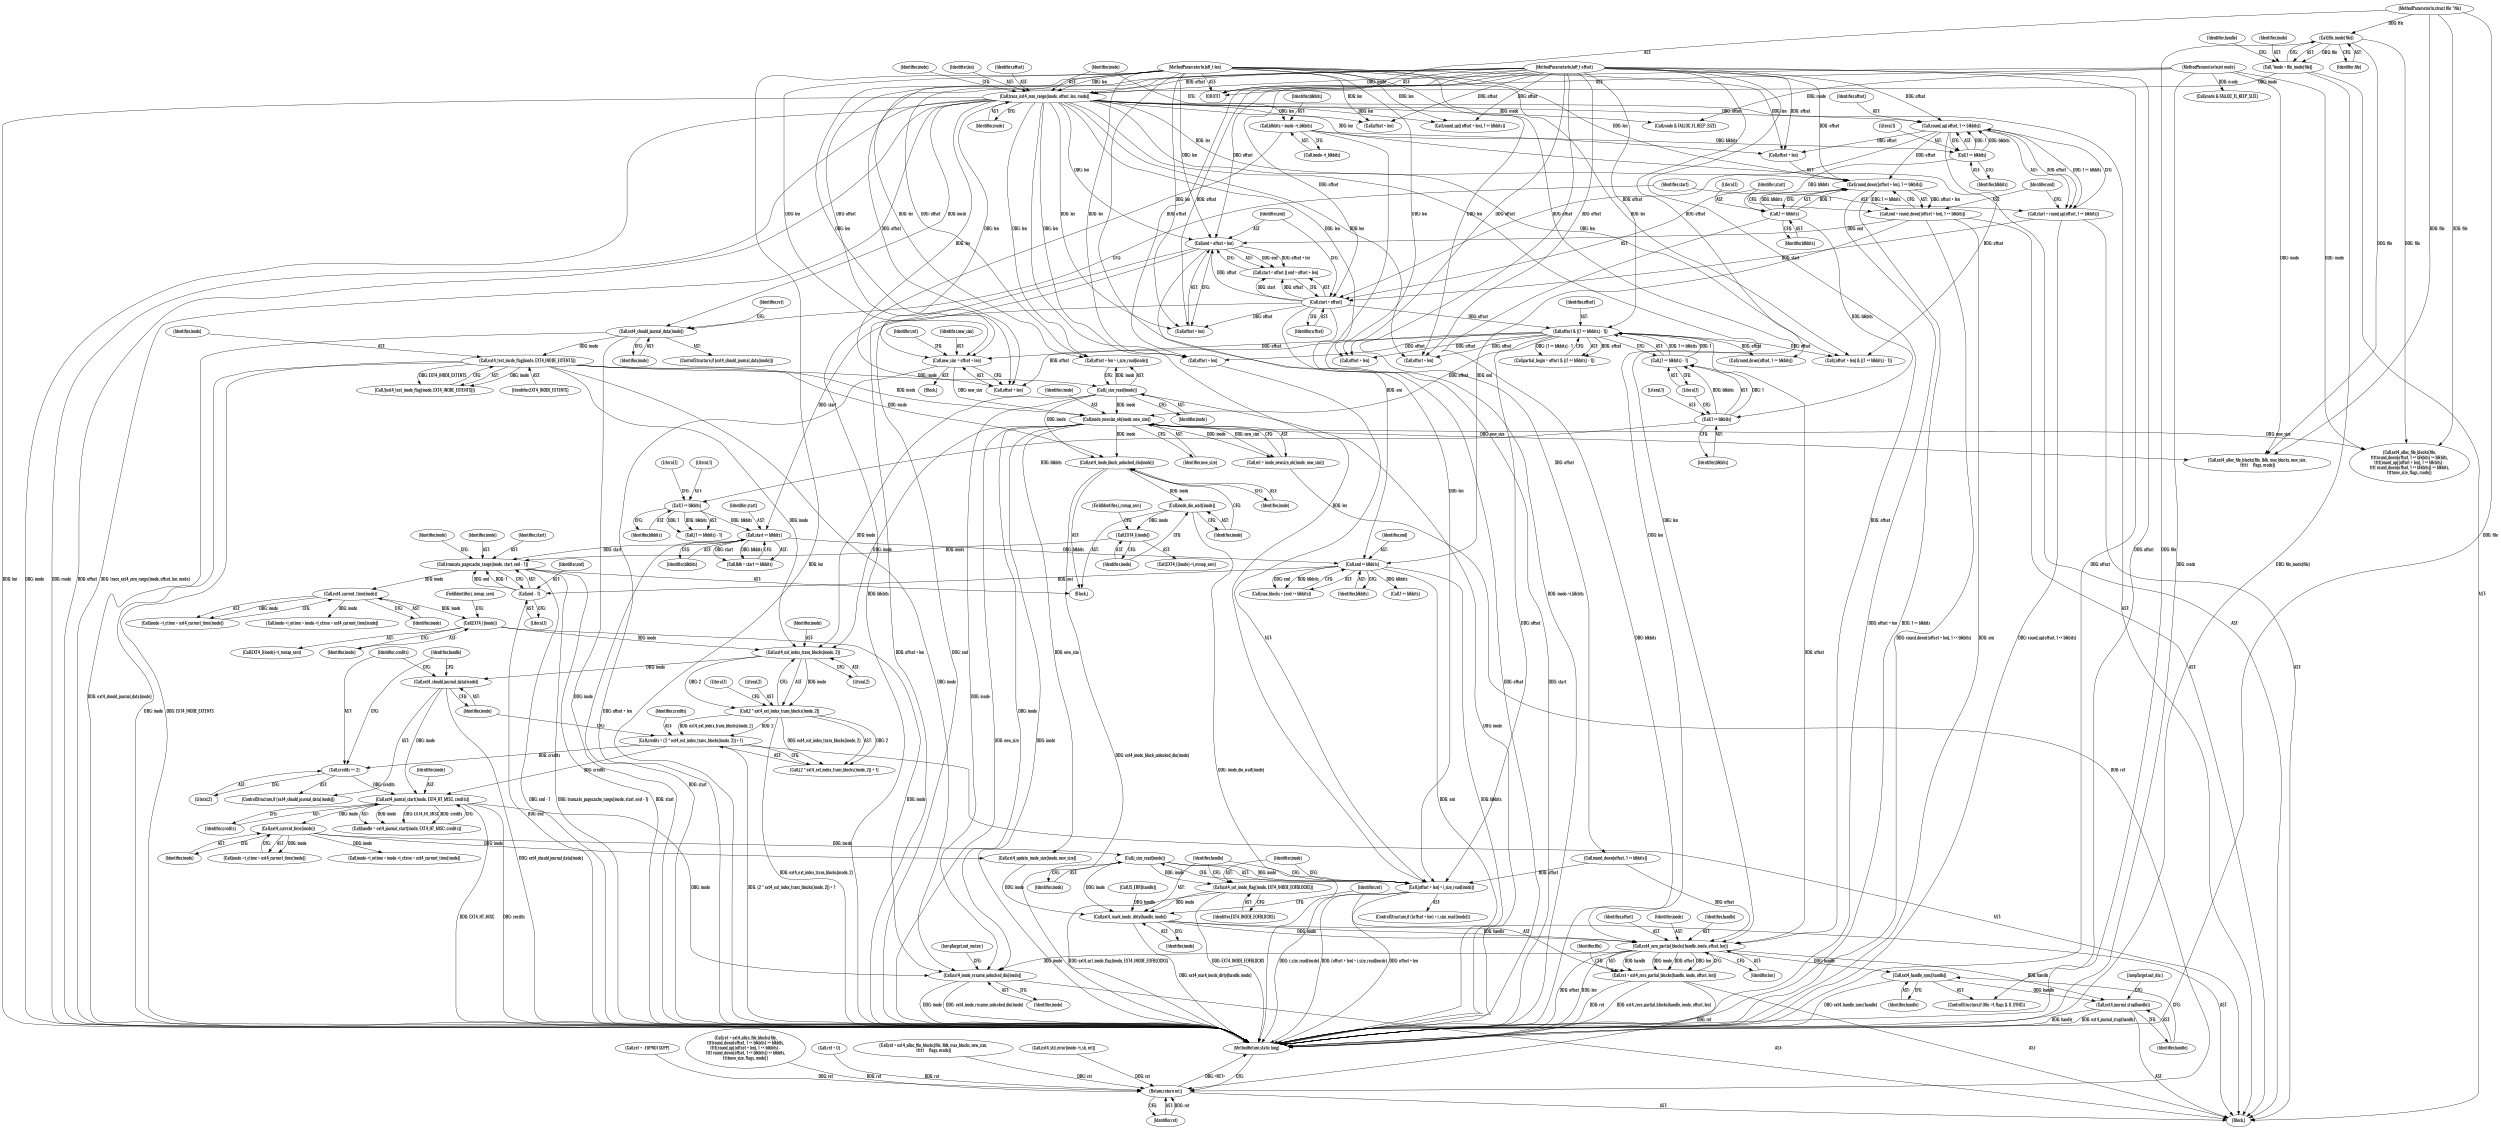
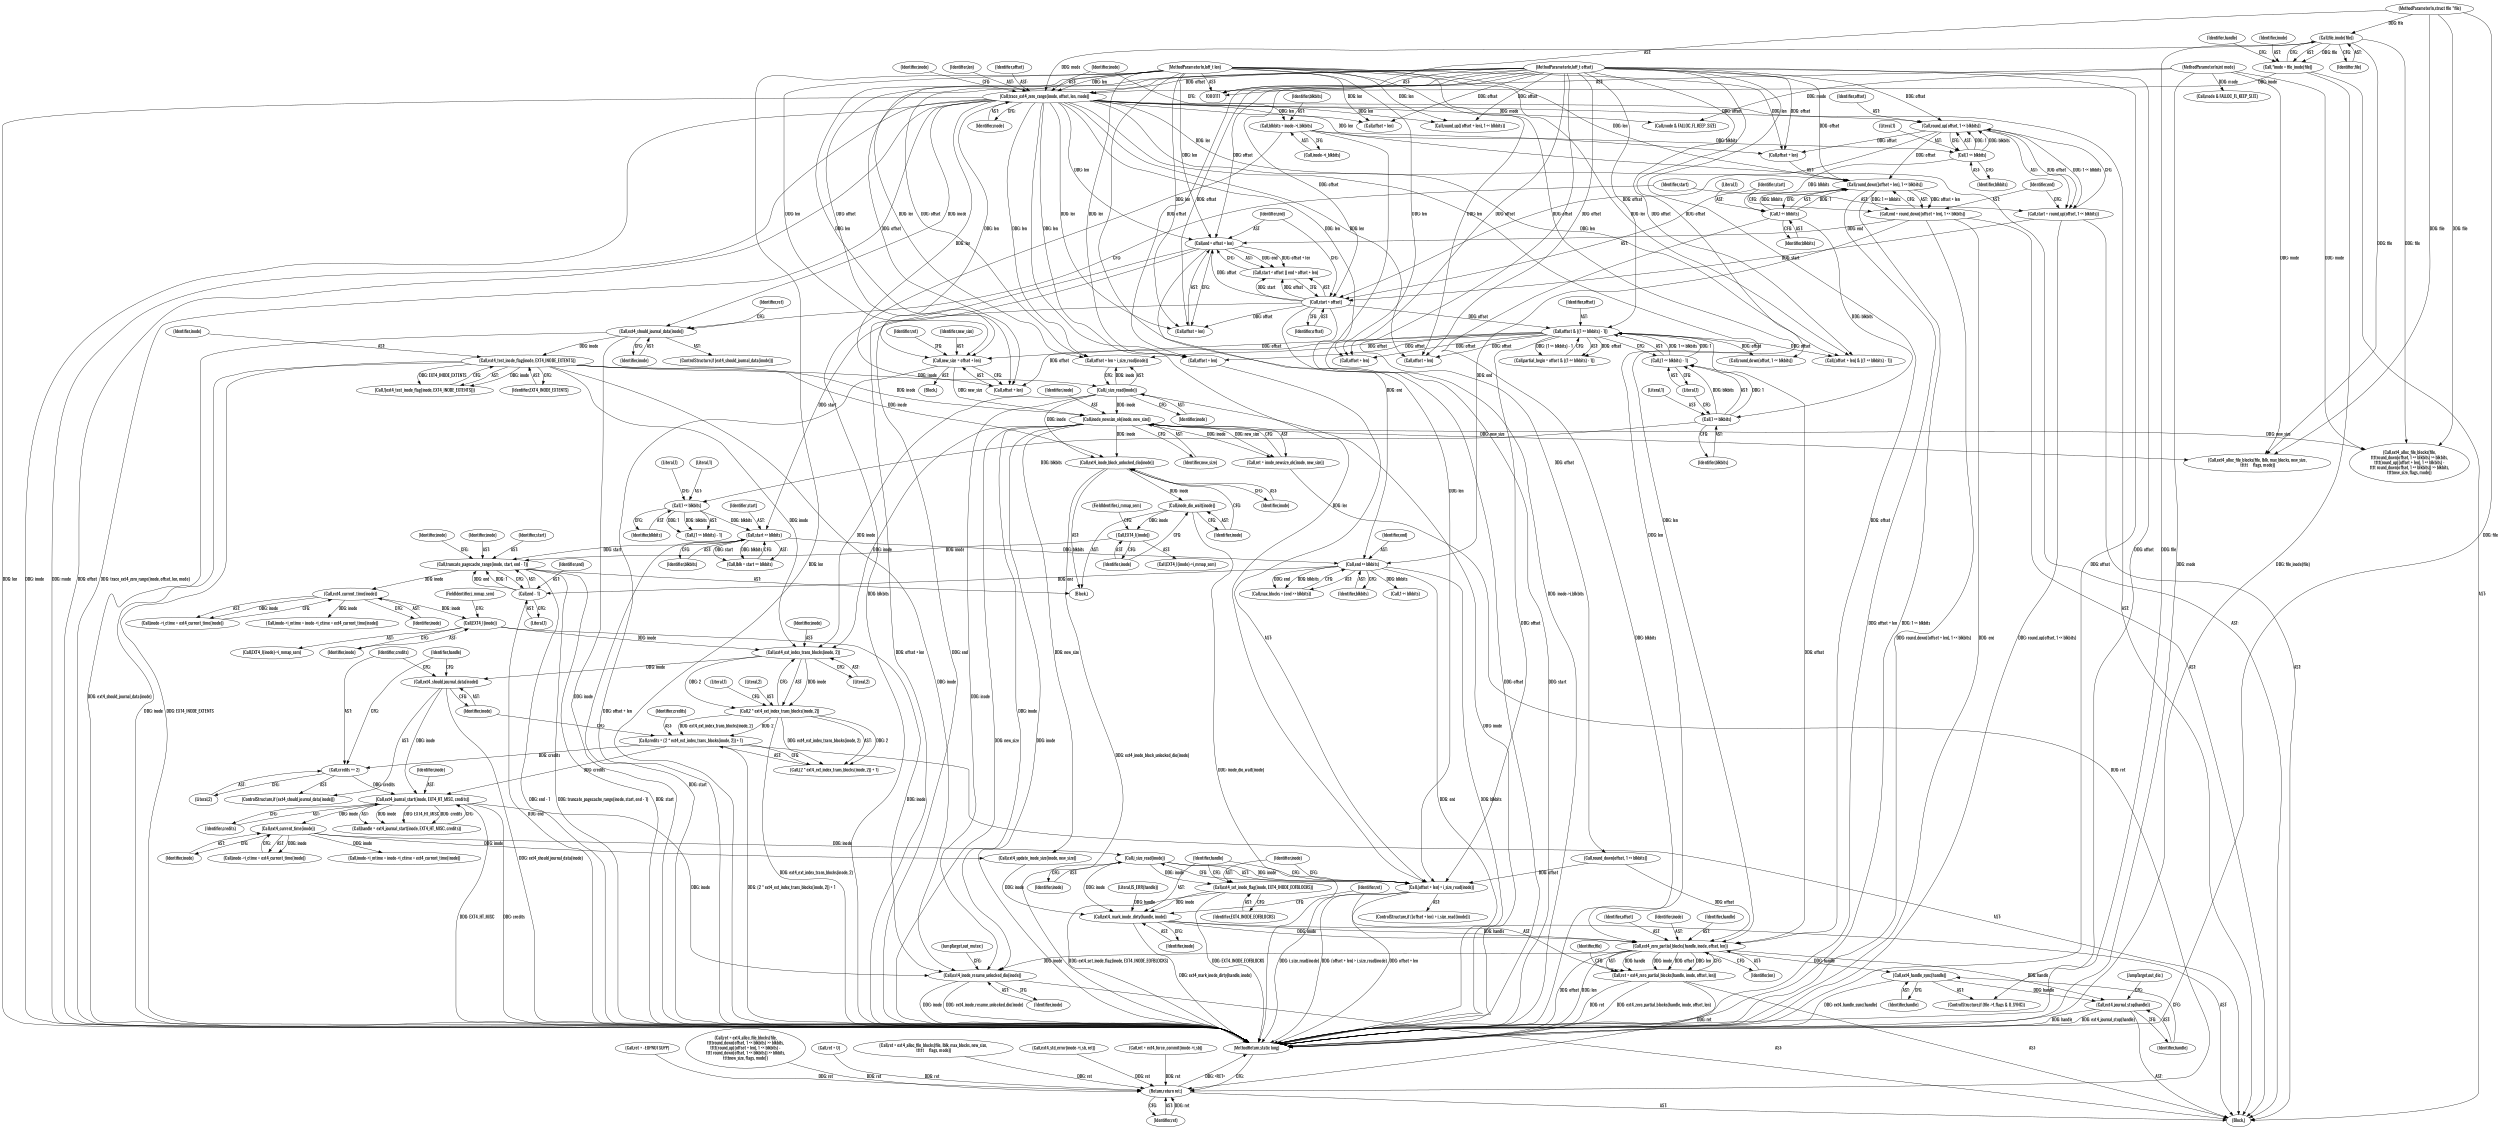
edge "(MethodParameterIn,int mode)" -> "(Call,trace_ext4_zero_range(inode, offset, len, mode))": now "(Call,file_inode(file))" -> "(Call,trace_ext4_zero_range(inode, offset, len, mode))"
edge "(Call,round_up(offset, 1 << blkbits))" -> "(Call,(offset + len) & ((1 << blkbits) - 1))": now "(MethodParameterIn,loff_t offset)" -> "(Call,(offset + len) & ((1 << blkbits) - 1))"
edge "(Call,ext4_test_inode_flag(inode, EXT4_INODE_EXTENTS))" -> "(Identifier,EXT4_INODE_EXTENTS)": added, label "CFG:"
edge "(Call,offset & ((1 << blkbits) - 1))" -> "(Call,inode_newsize_ok(inode, new_size))": now "(Call,offset & ((1 << blkbits) - 1))" -> "(Call,offset + len > i_size_read(inode))"
node "(Call,IS_ERR(handle))": label "(Call,IS_ERR(handle))" -> "(Literal,IS_ERR(handle))"
node "(Call,ret = ext4_force_commit(inode->i_sb))": added
